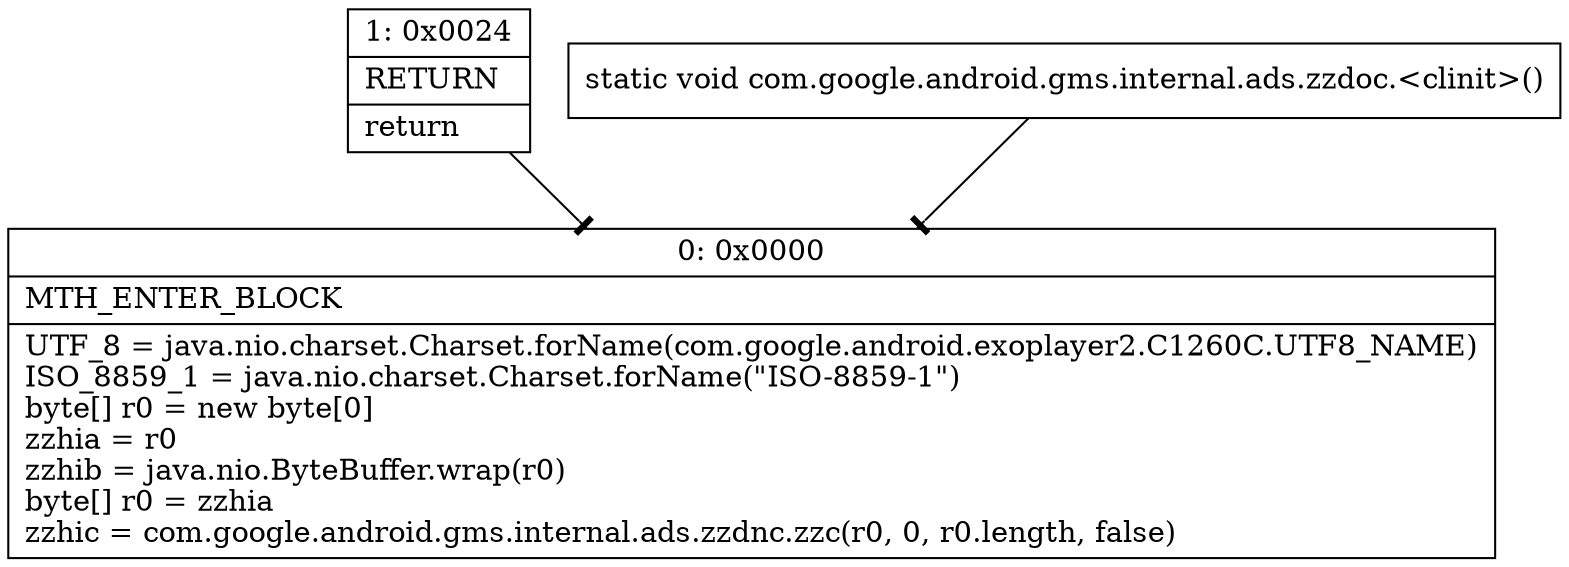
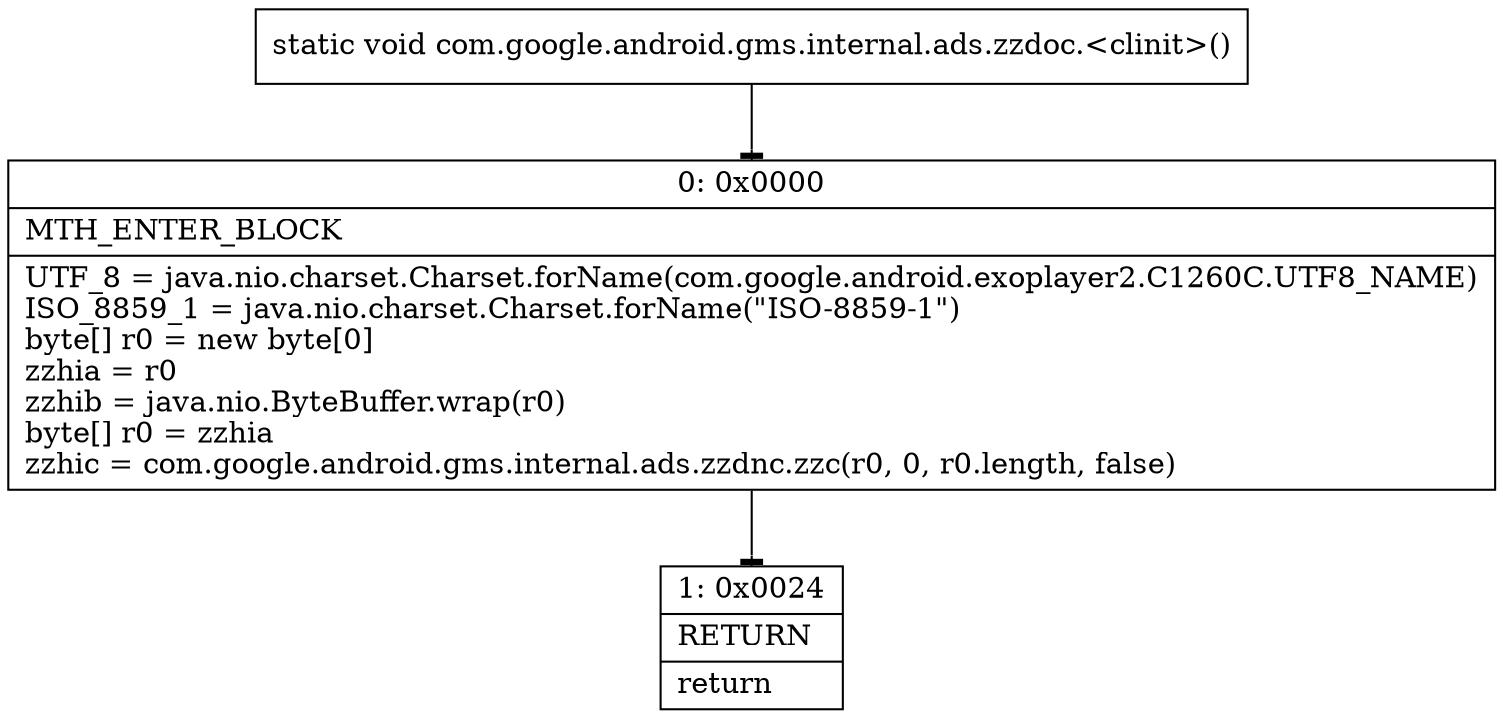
edge "1: 0x0024" -> "0: 0x0000": reversed
